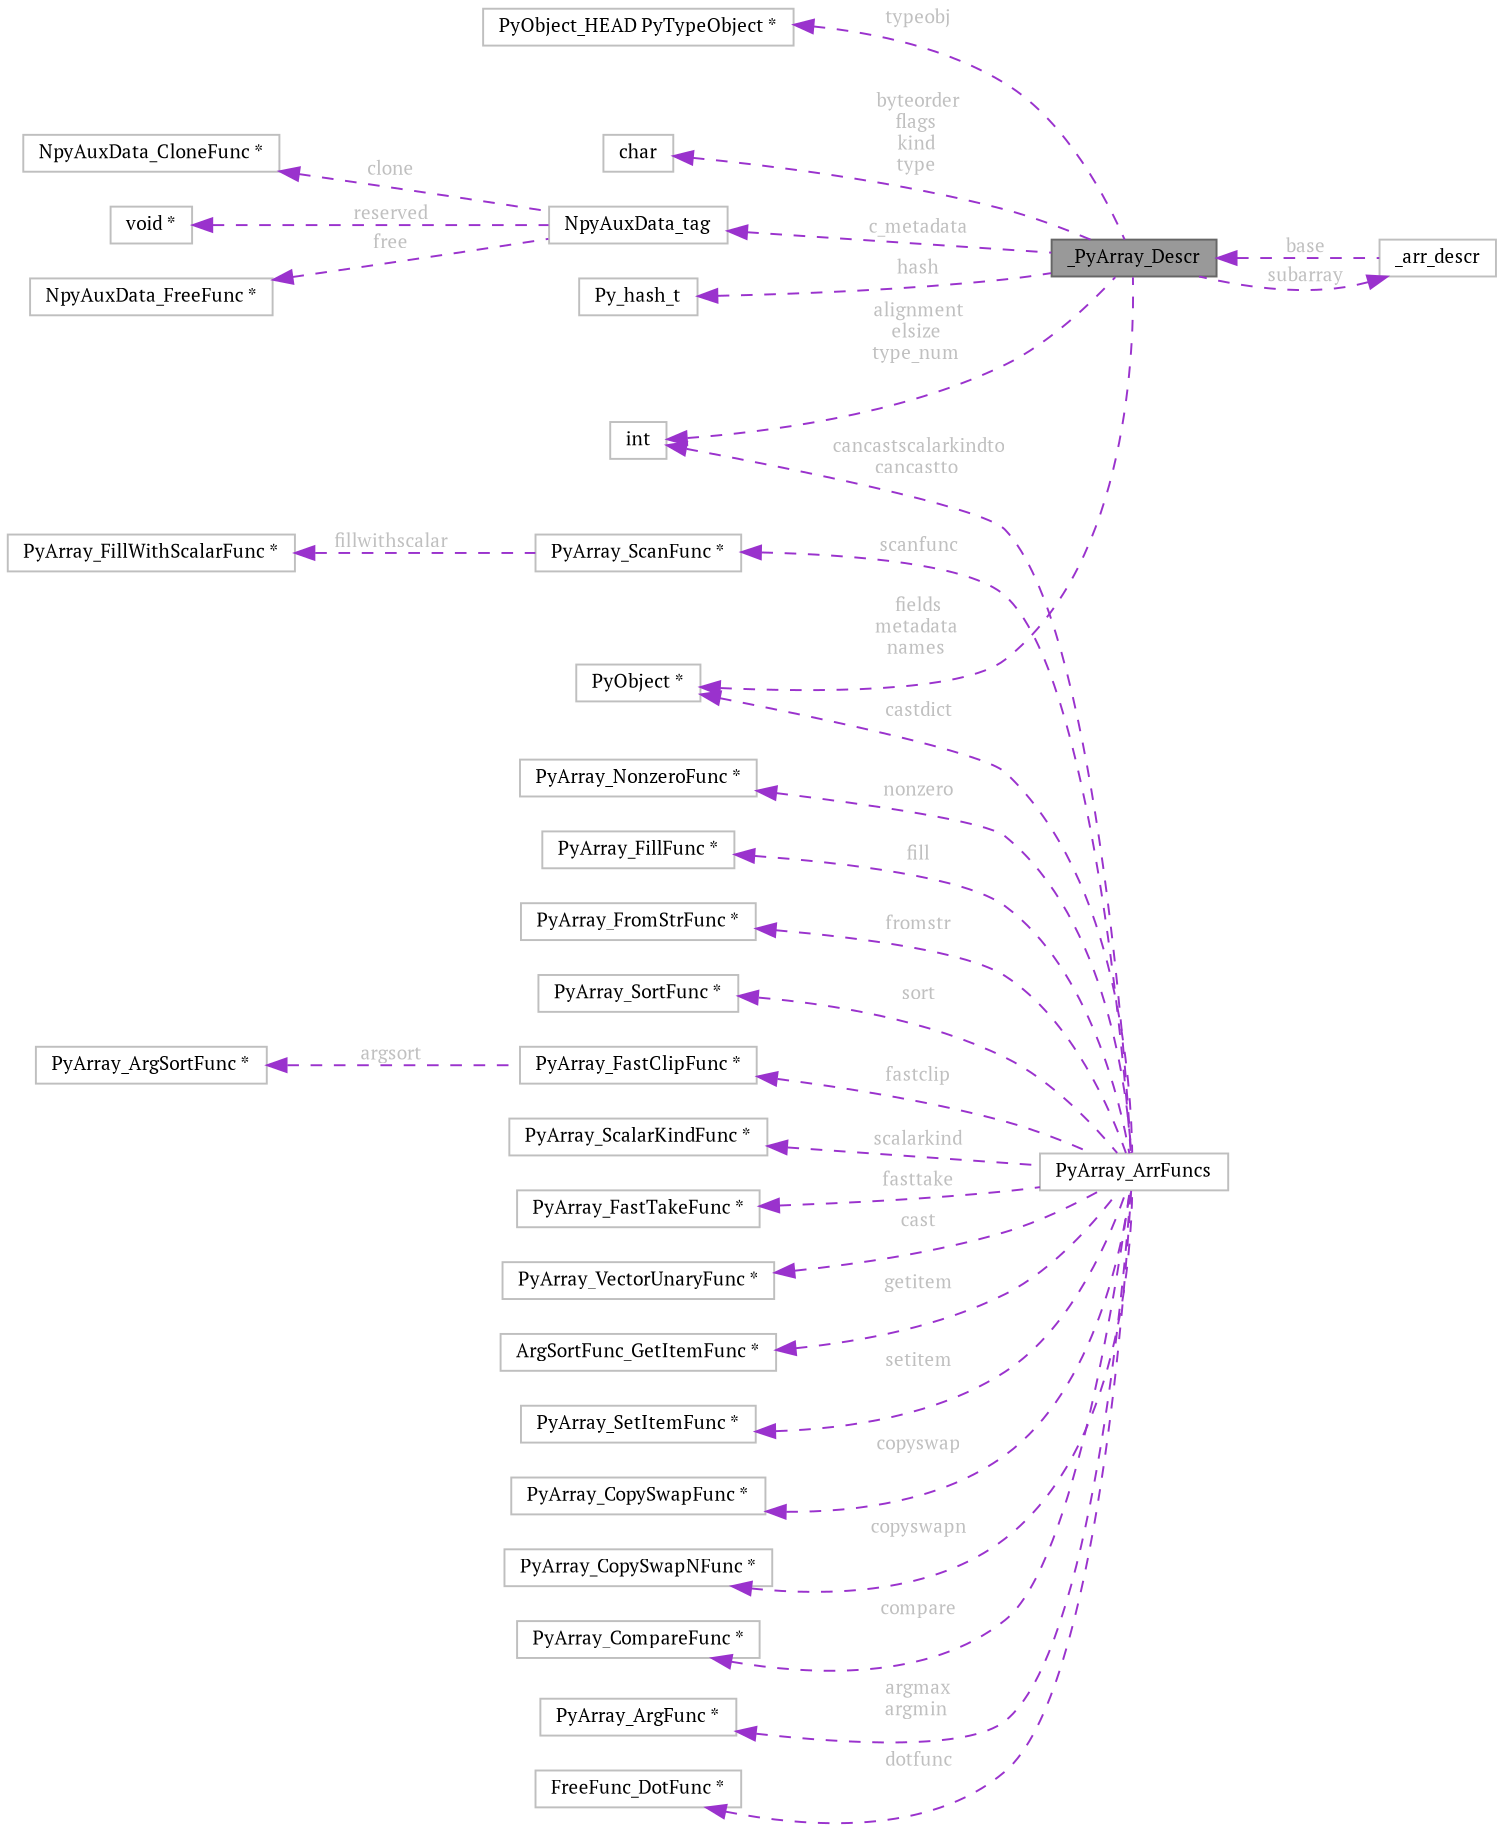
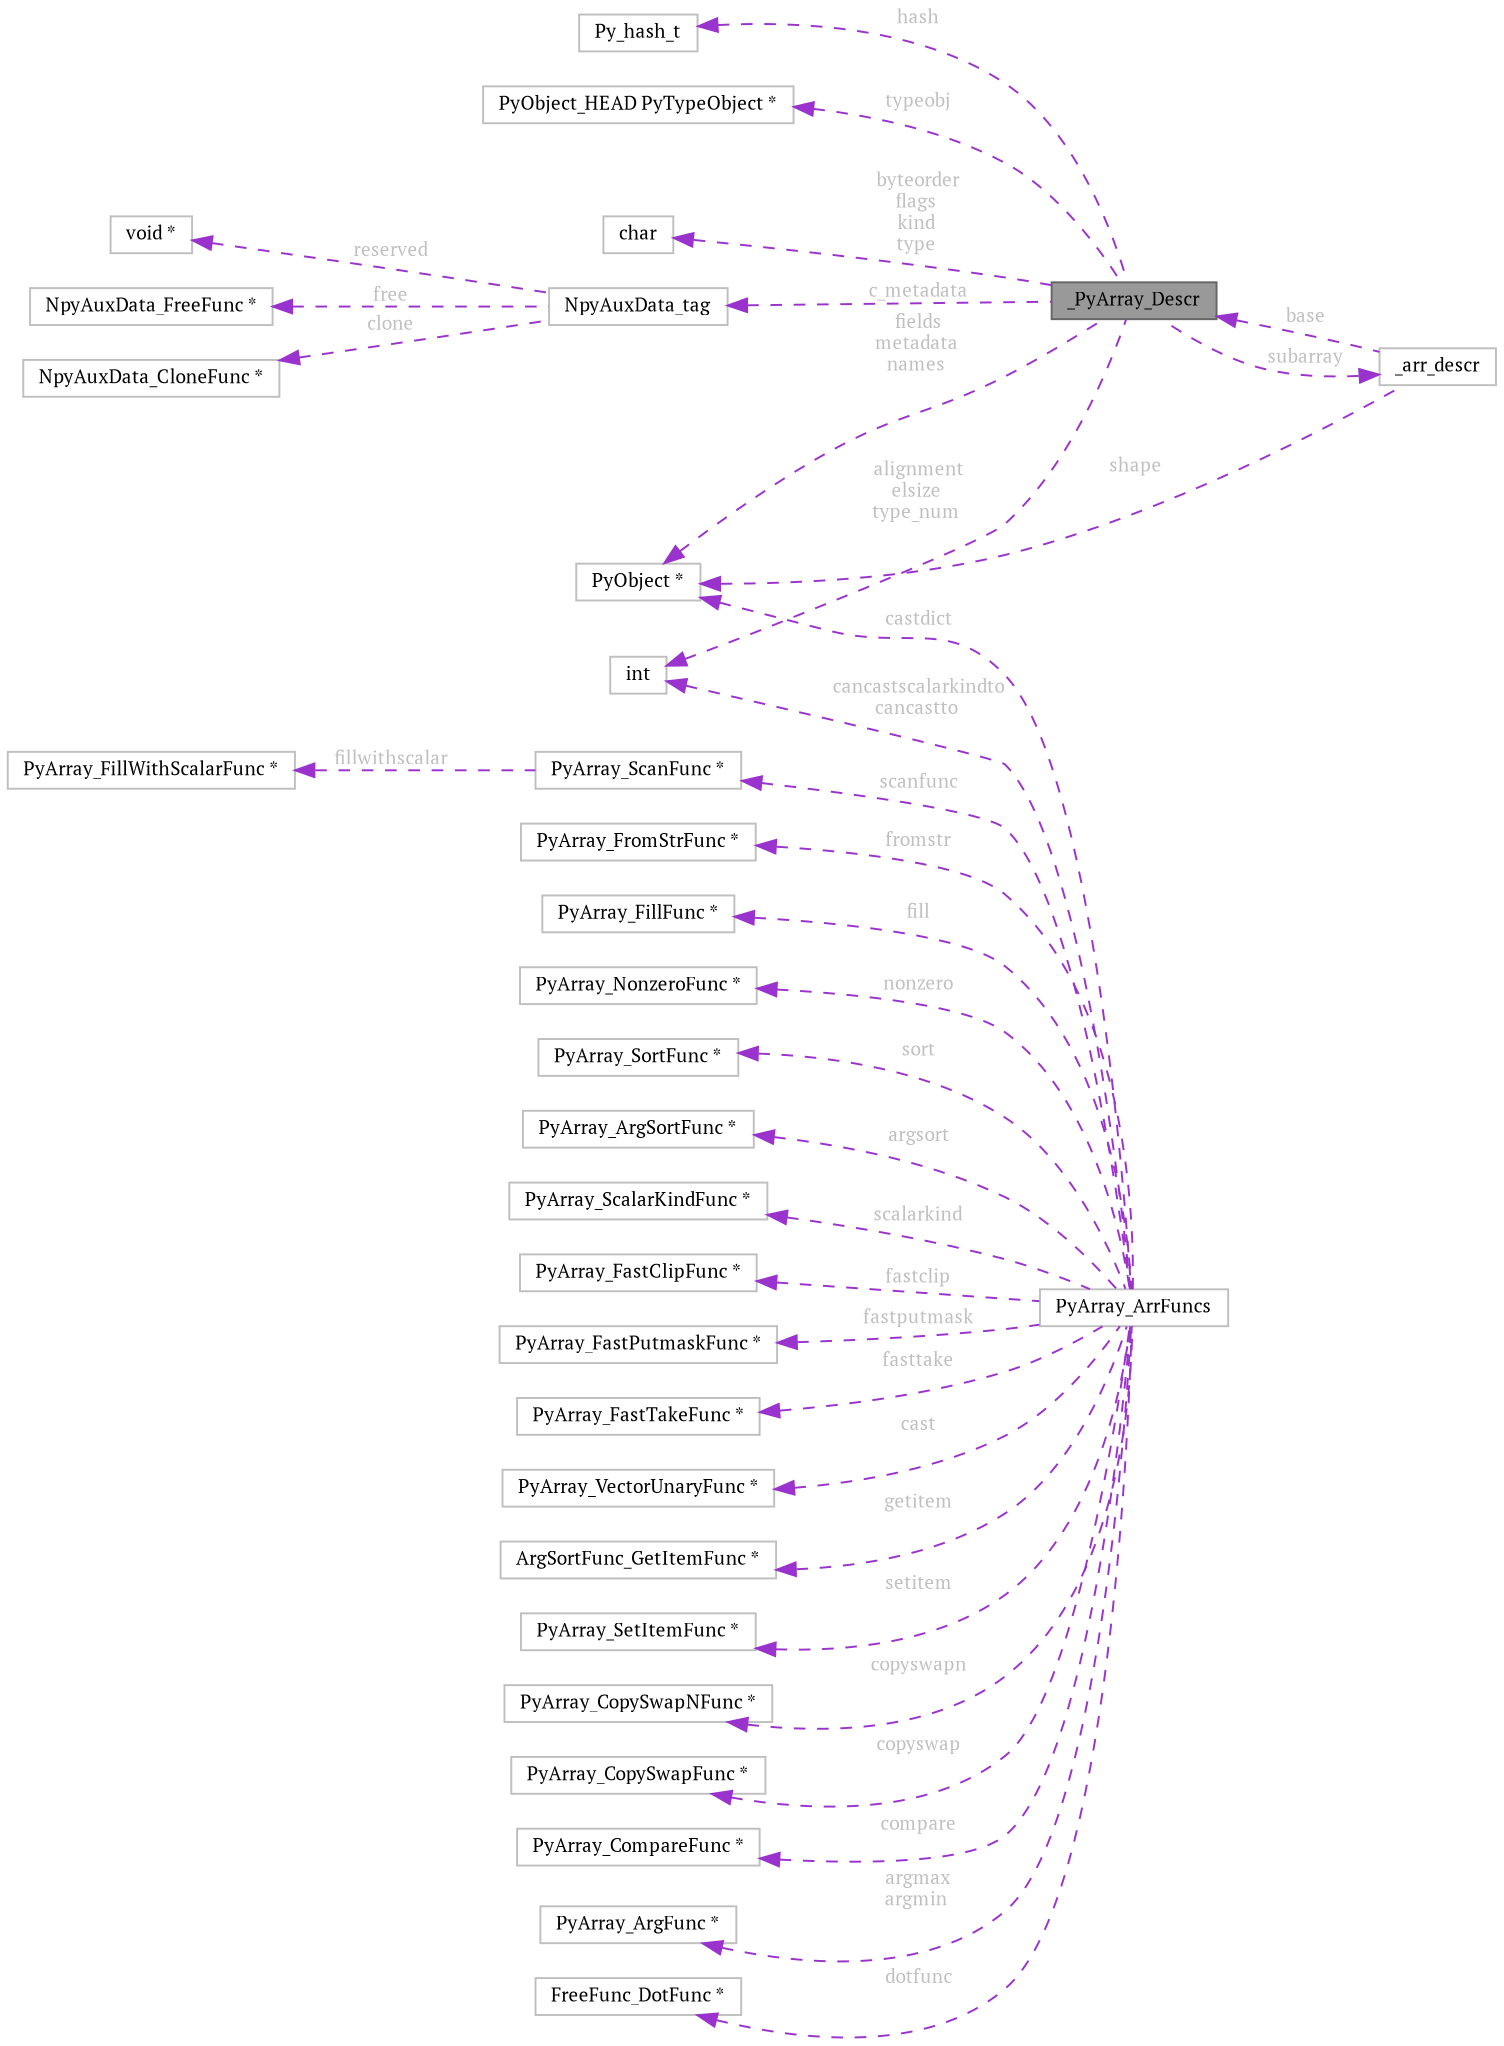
edge "_arr_descr" -> "PyObject *": added, label "shape"
edge "PyArray_FastClipFunc *" -> "PyArray_ArgSortFunc *": now "PyArray_ArrFuncs" -> "PyArray_ArgSortFunc *"
node "PyArray_FastPutmaskFunc *": added
